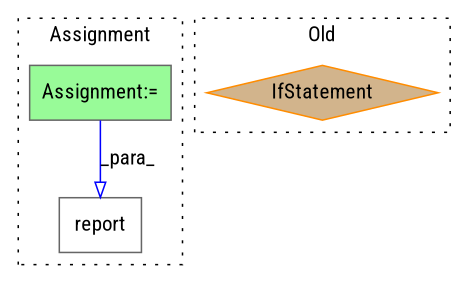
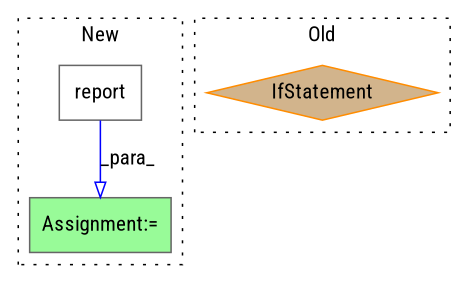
cluster "Assignment": label "Assignment" -> "New"
edge "Assignment:=" -> "report": reversed
